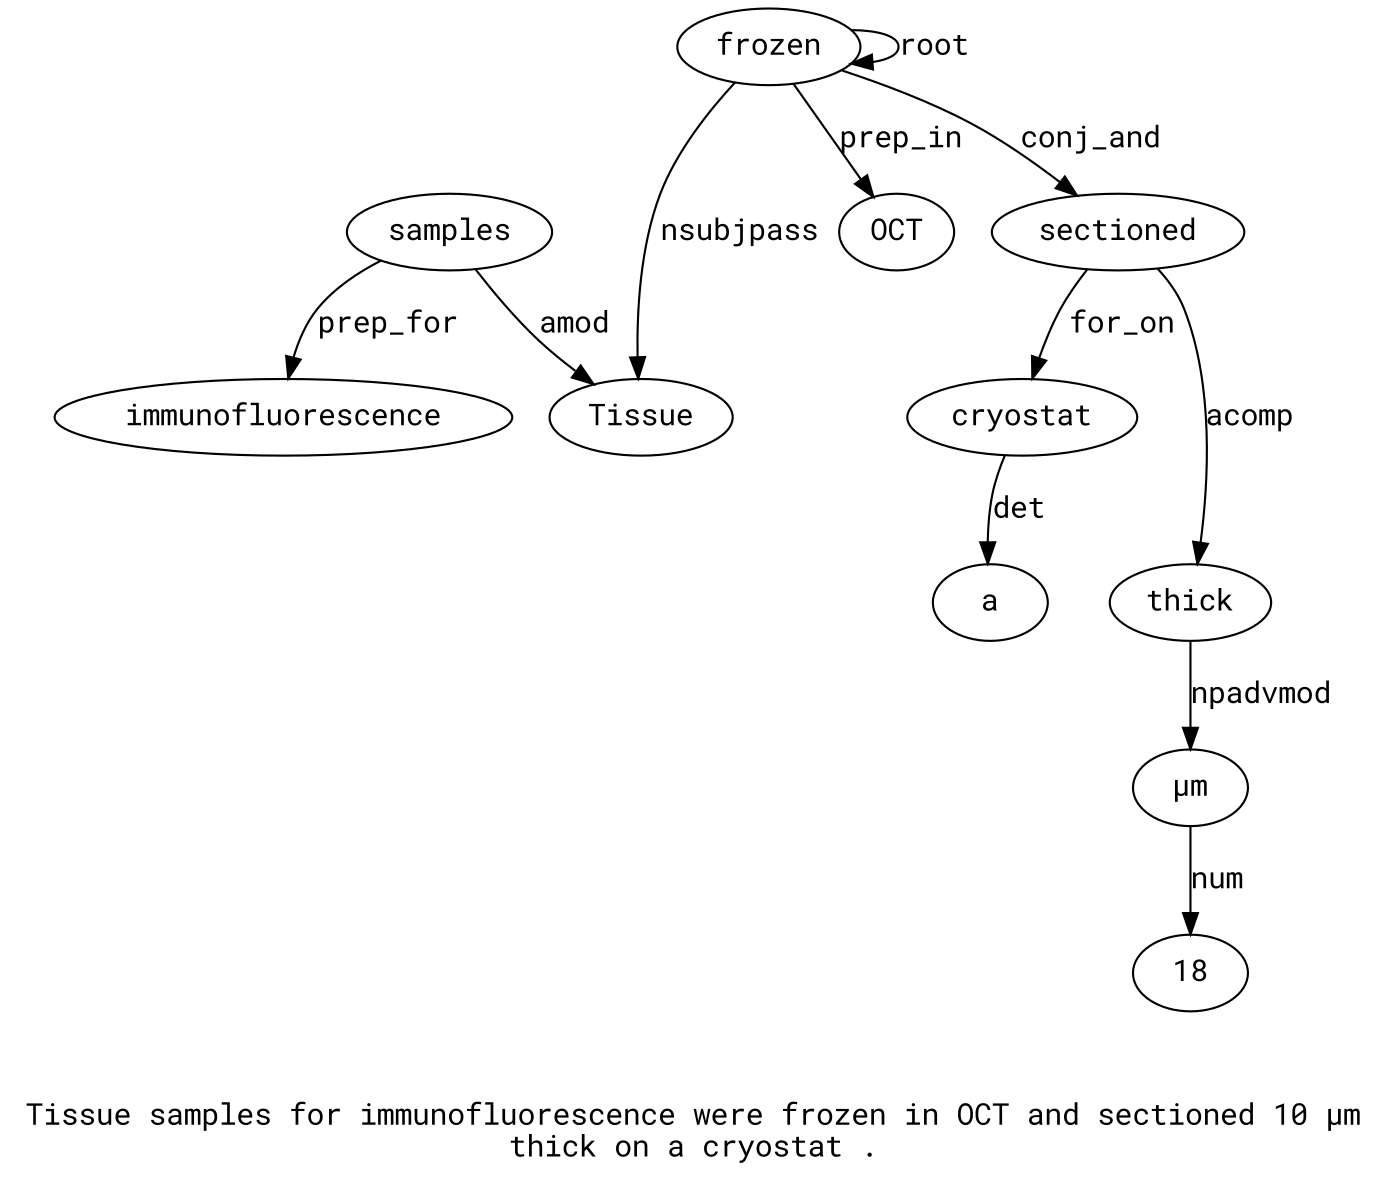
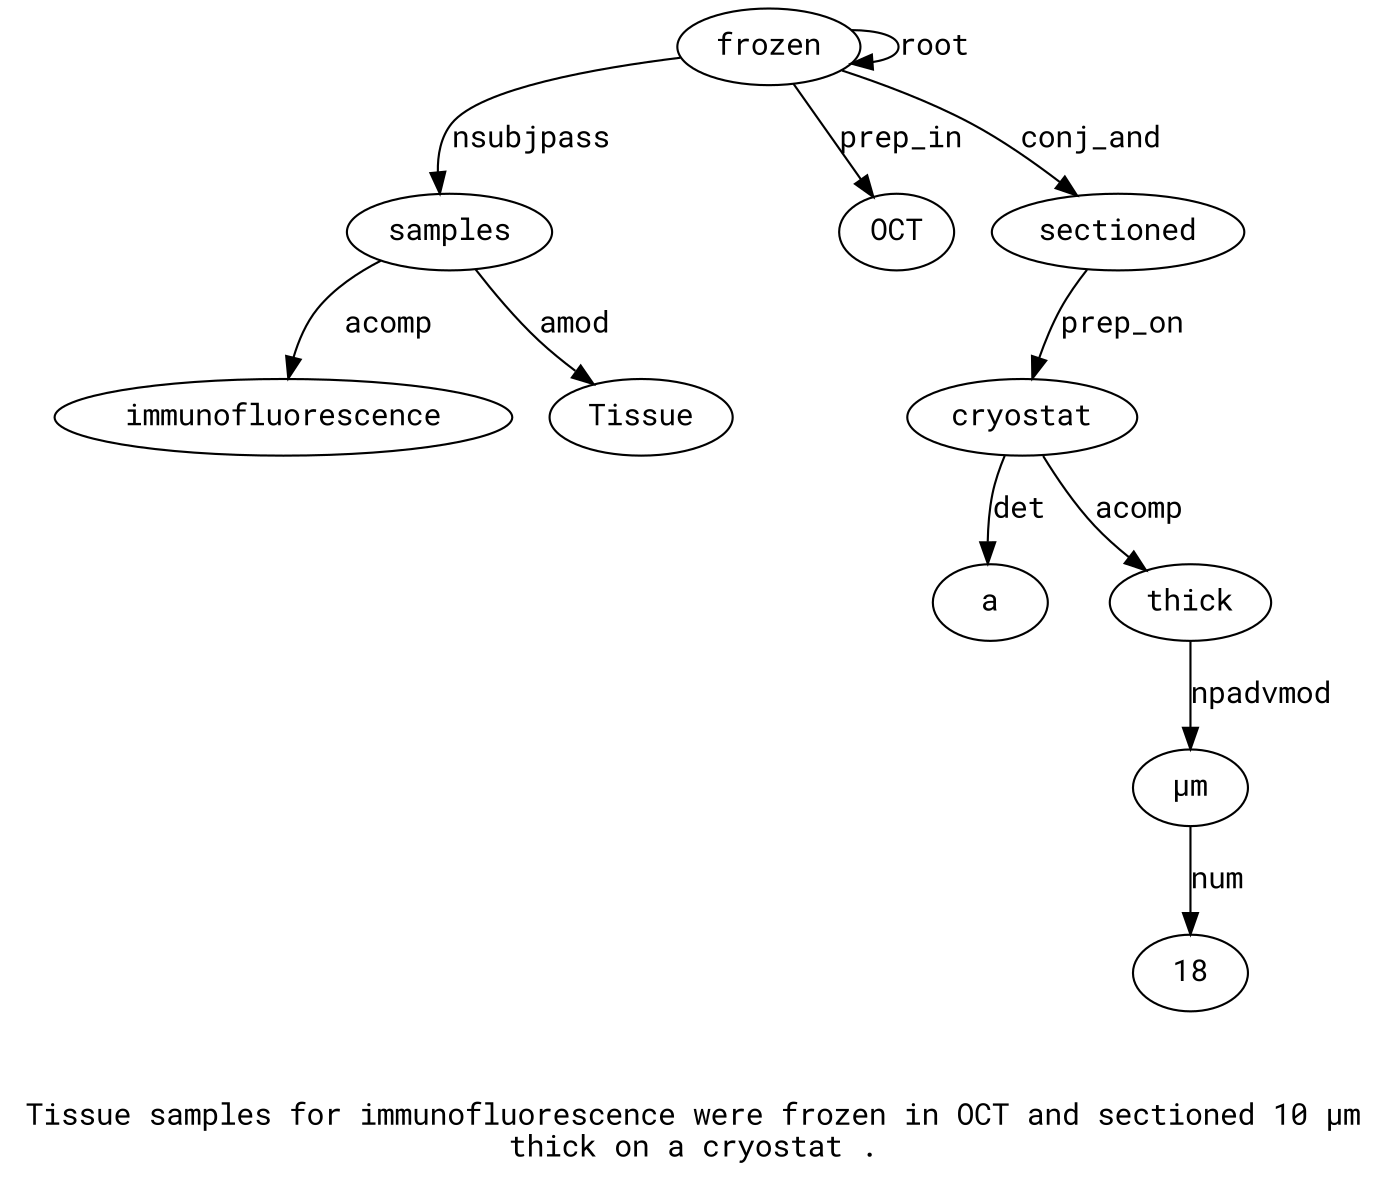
edge "frozen" -> "Tissue": now "frozen" -> "samples"
edge "samples" -> "immunofluorescence": label "prep_for" -> "acomp"
edge "sectioned" -> "cryostat": label "for_on" -> "prep_on"
edge "sectioned" -> "thick": now "cryostat" -> "thick"
